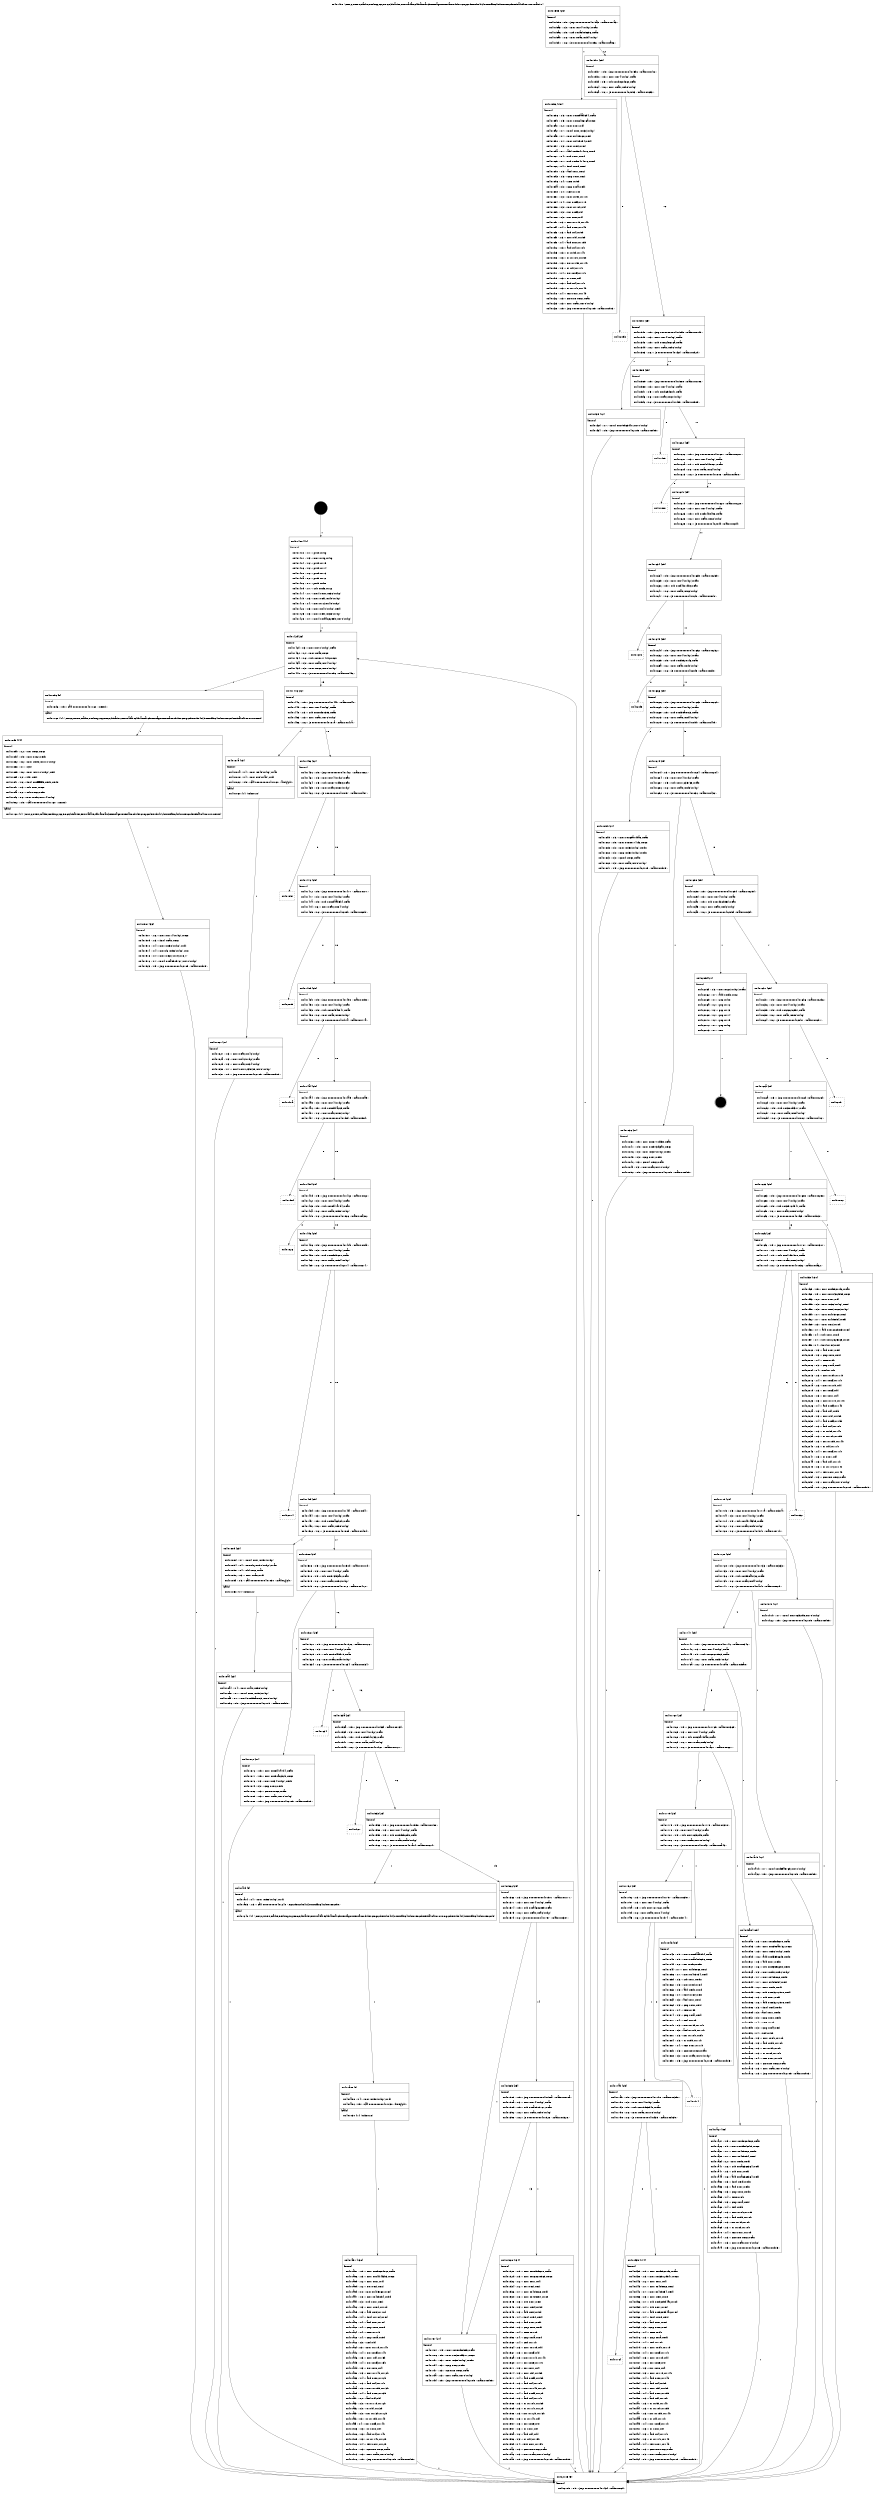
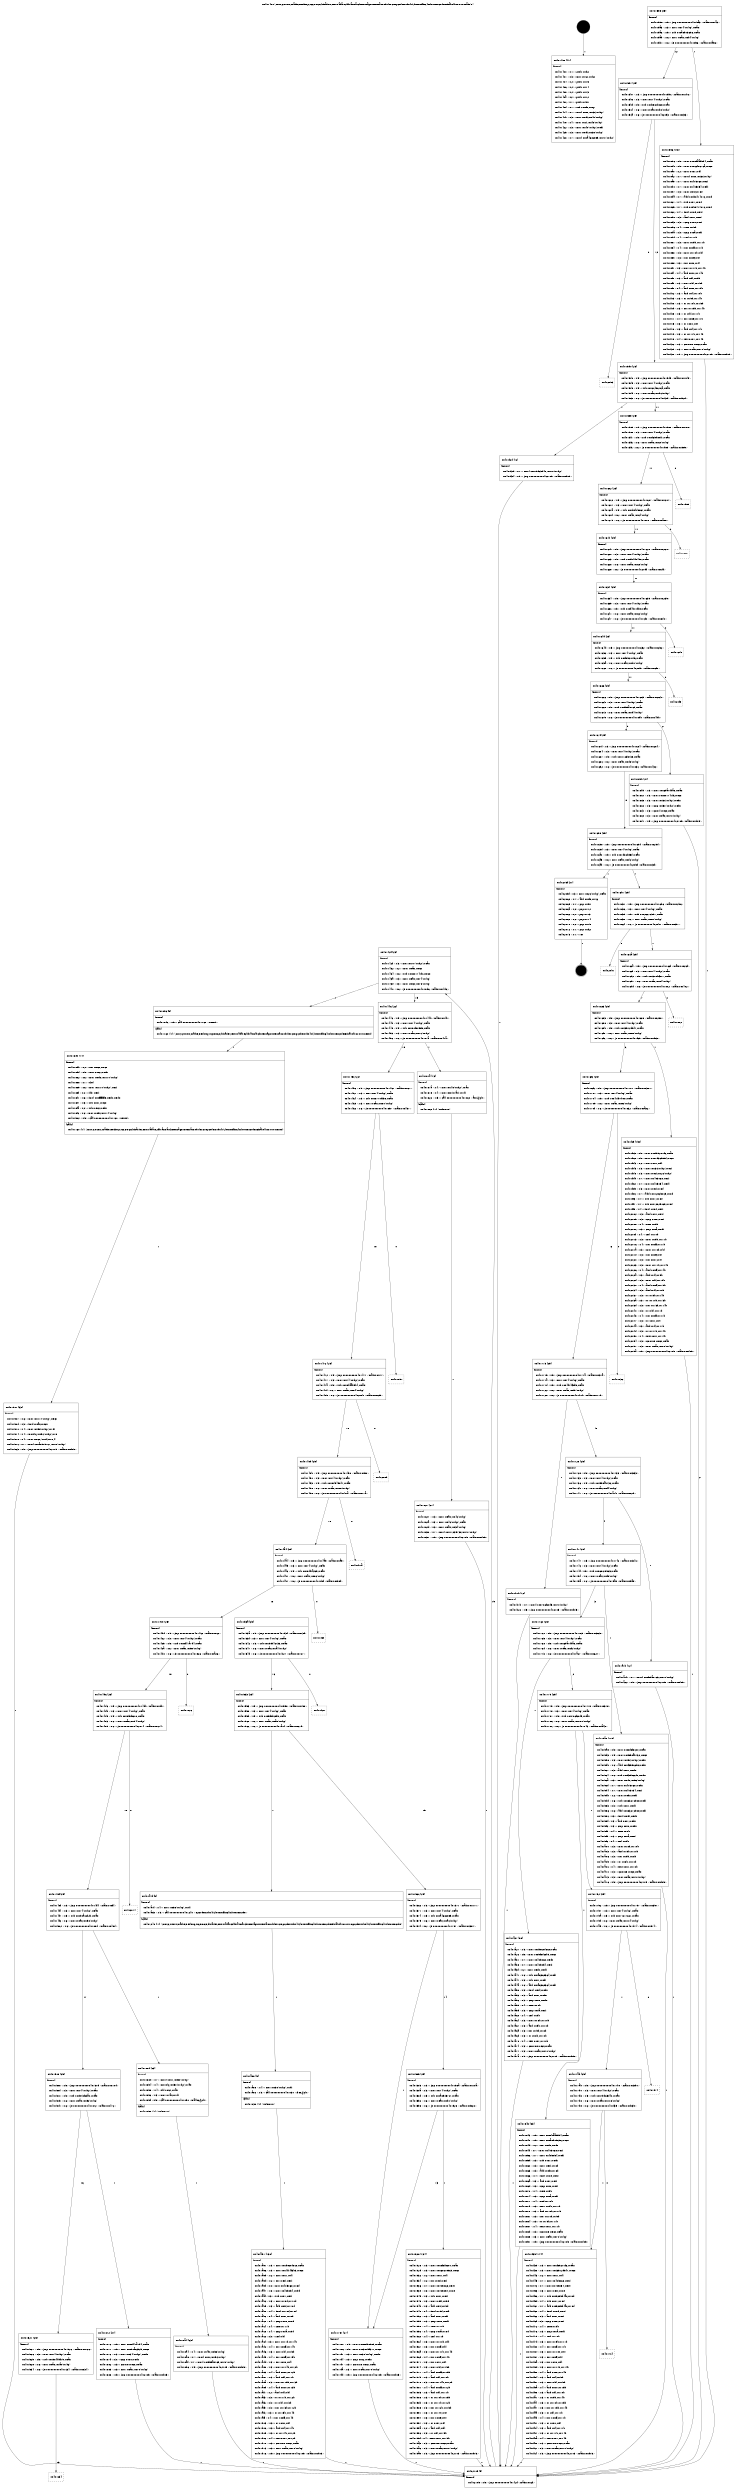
edge "0x401400 [47]" -> "0x40142f [23]": removed, label "1"
node "0x40183c [27]": removed
edge "0x401521 [25]" -> "0x40153a [25]": removed, label "16"
edge "0x401521 [25]" -> "0x401c34": label " 0" -> " 13"
